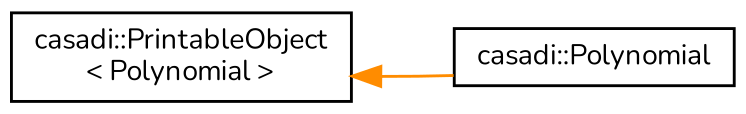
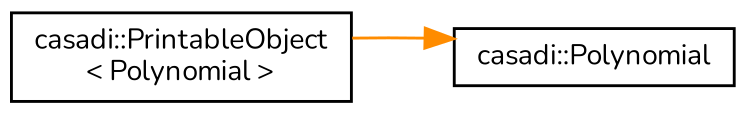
edge "casadi::Polynomial" -> "casadi::PrintableObject < Polynomial >": reversed
